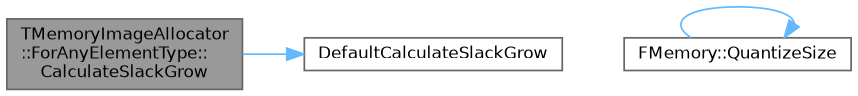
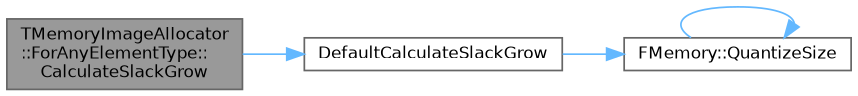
edge "DefaultCalculateSlackGrow" -> "FMemory::QuantizeSize": added
